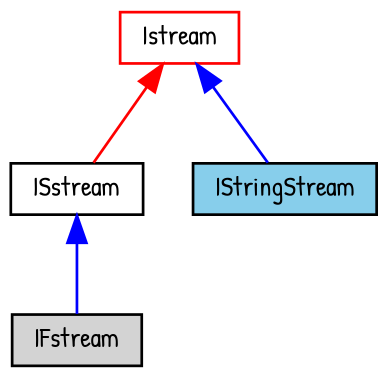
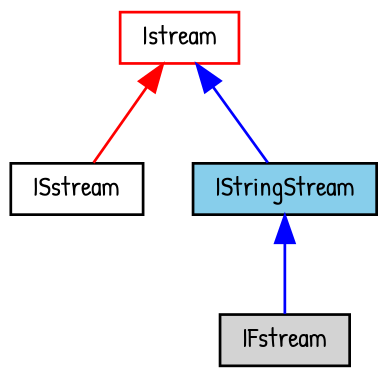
edge "IFstream" -> "ISstream": now "IFstream" -> "IStringStream"
